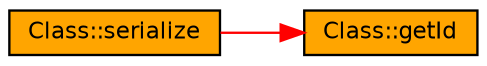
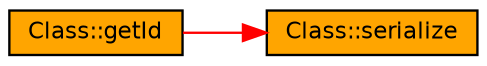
edge "Class::serialize" -> "Class::getId": reversed
